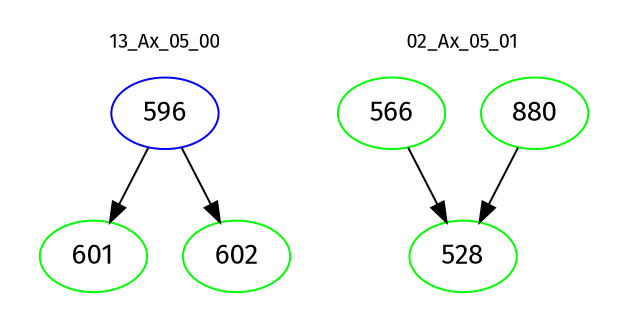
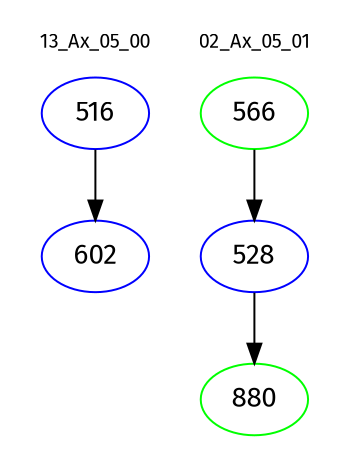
node "596": label "596" -> "516"
edge "880" -> "528": reversed
node "601": removed
node "602": color green -> blue
node "528": color green -> blue
